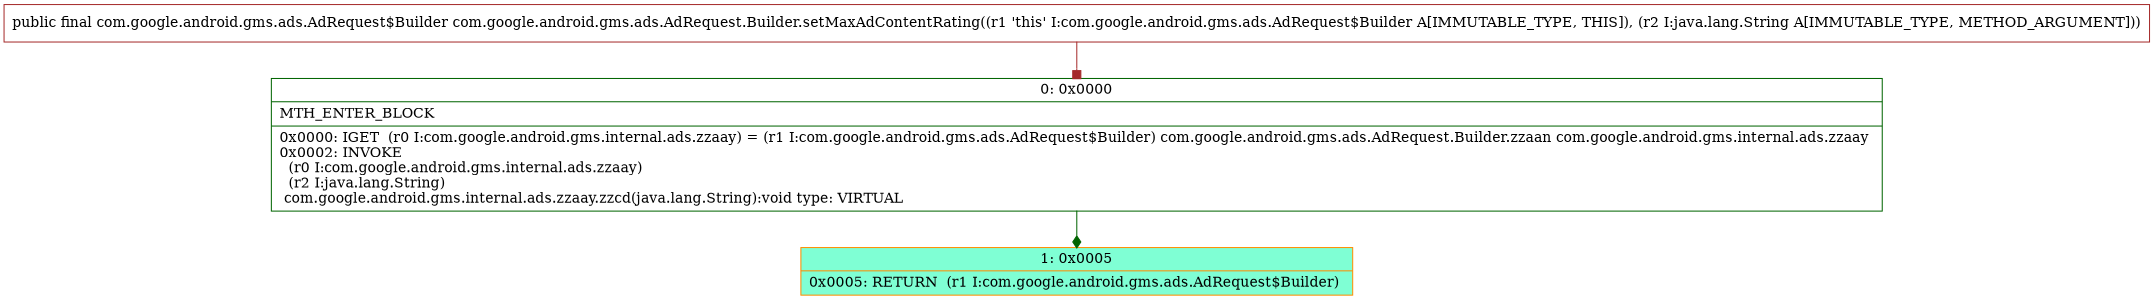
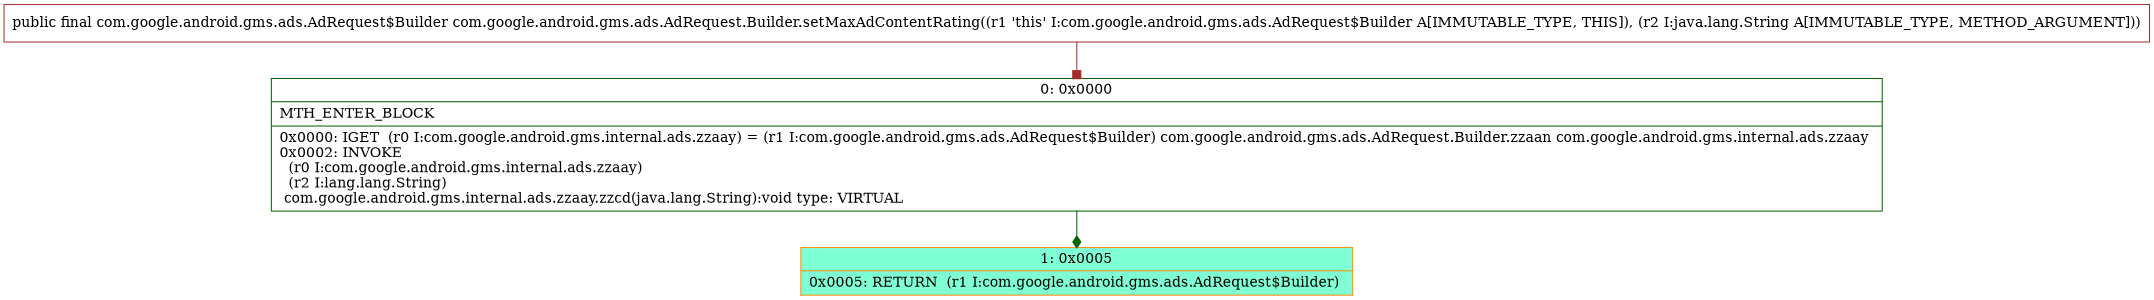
node "0: 0x0000": text "(r2 I:java.lang.String)" -> "(r2 I:lang.lang.String)"
